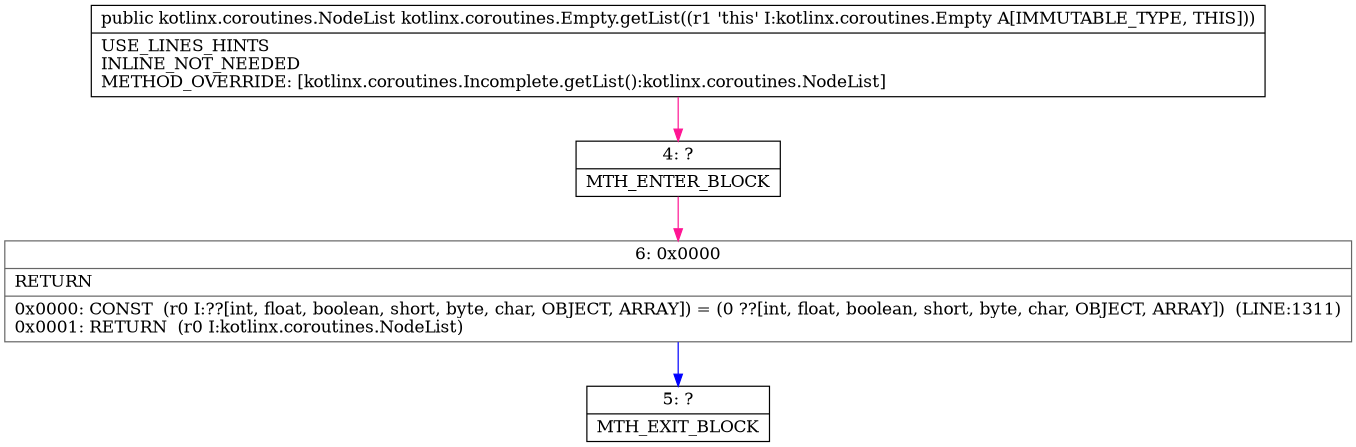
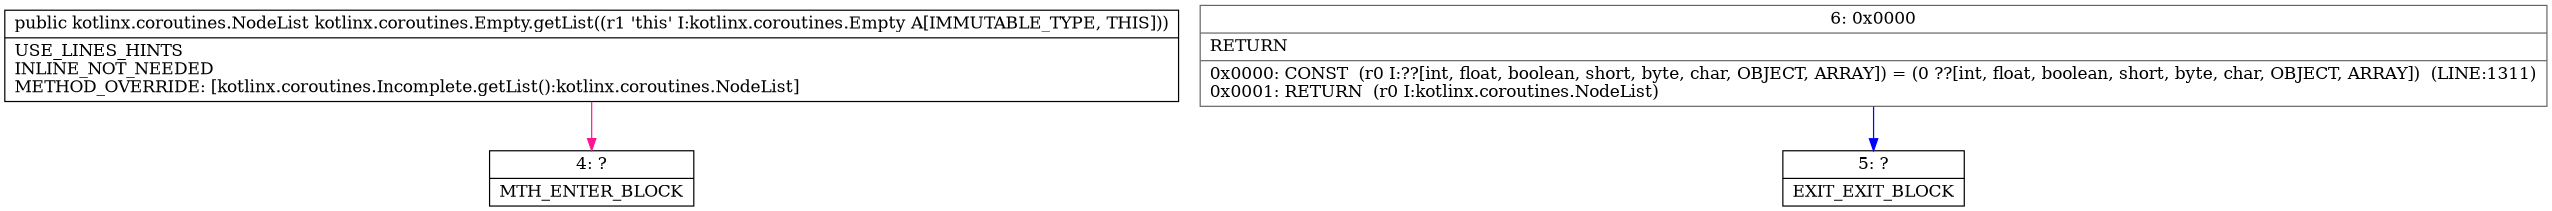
edge "4: ?" -> "6: 0x0000": removed
node "5: ?": text "MTH_EXIT_BLOCK" -> "EXIT_EXIT_BLOCK"
